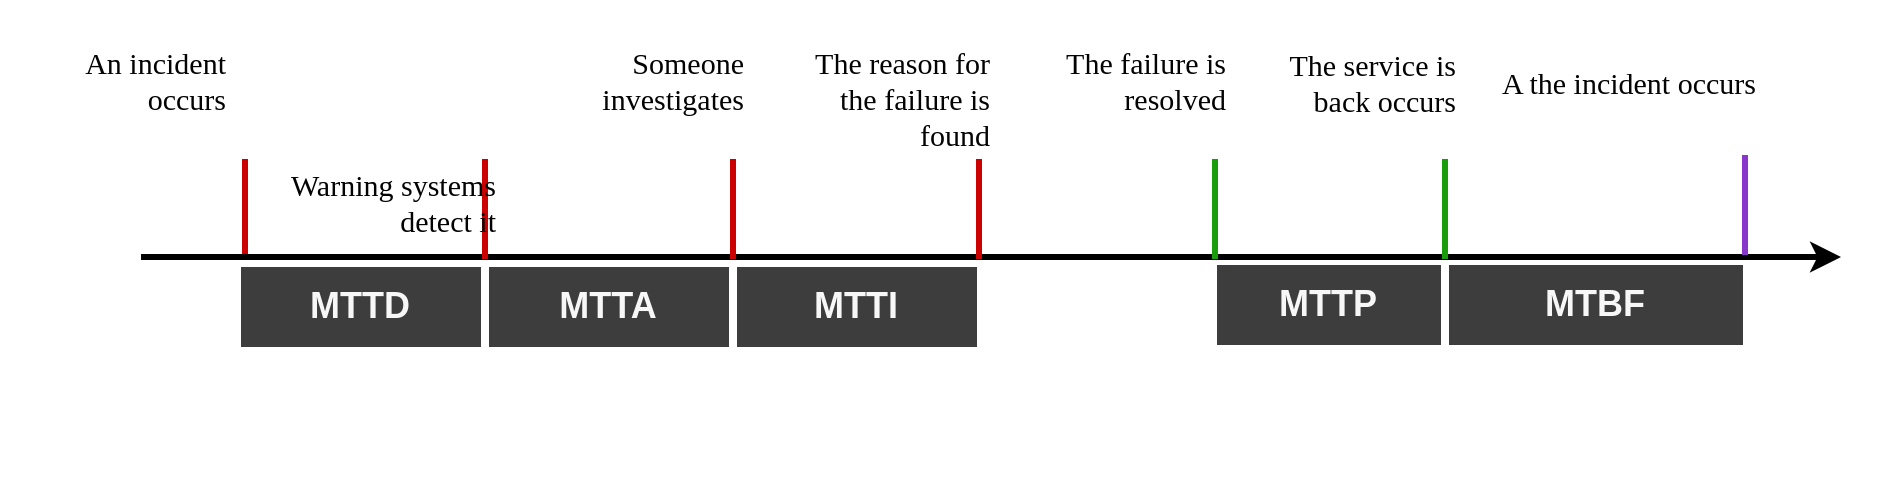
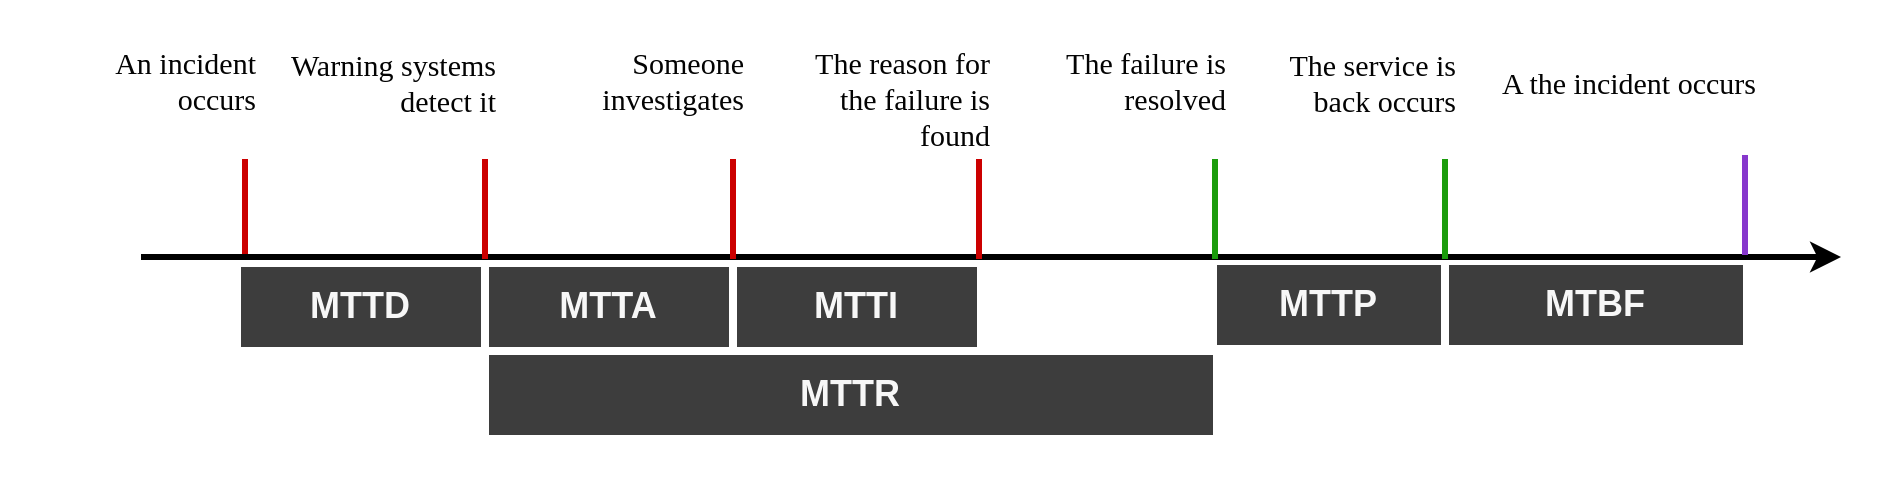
node "An incident occurs": moved (121, 81) -> (151, 81)
node "Warning systems detect it": moved (381, 203) -> (381, 83)
node "MTTR": added
